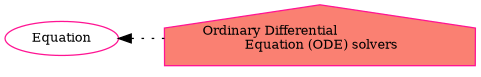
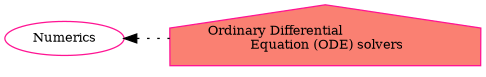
node "Equation": label "Equation" -> "Numerics"
